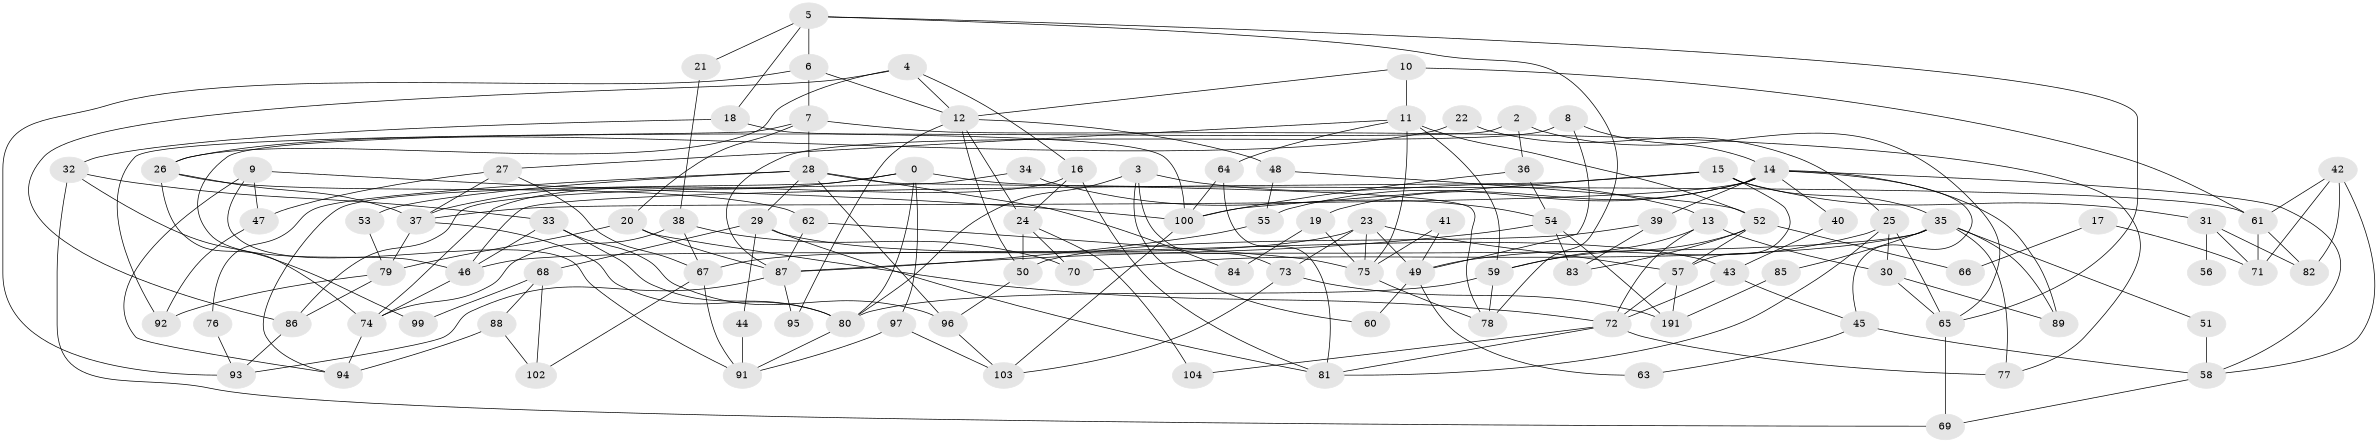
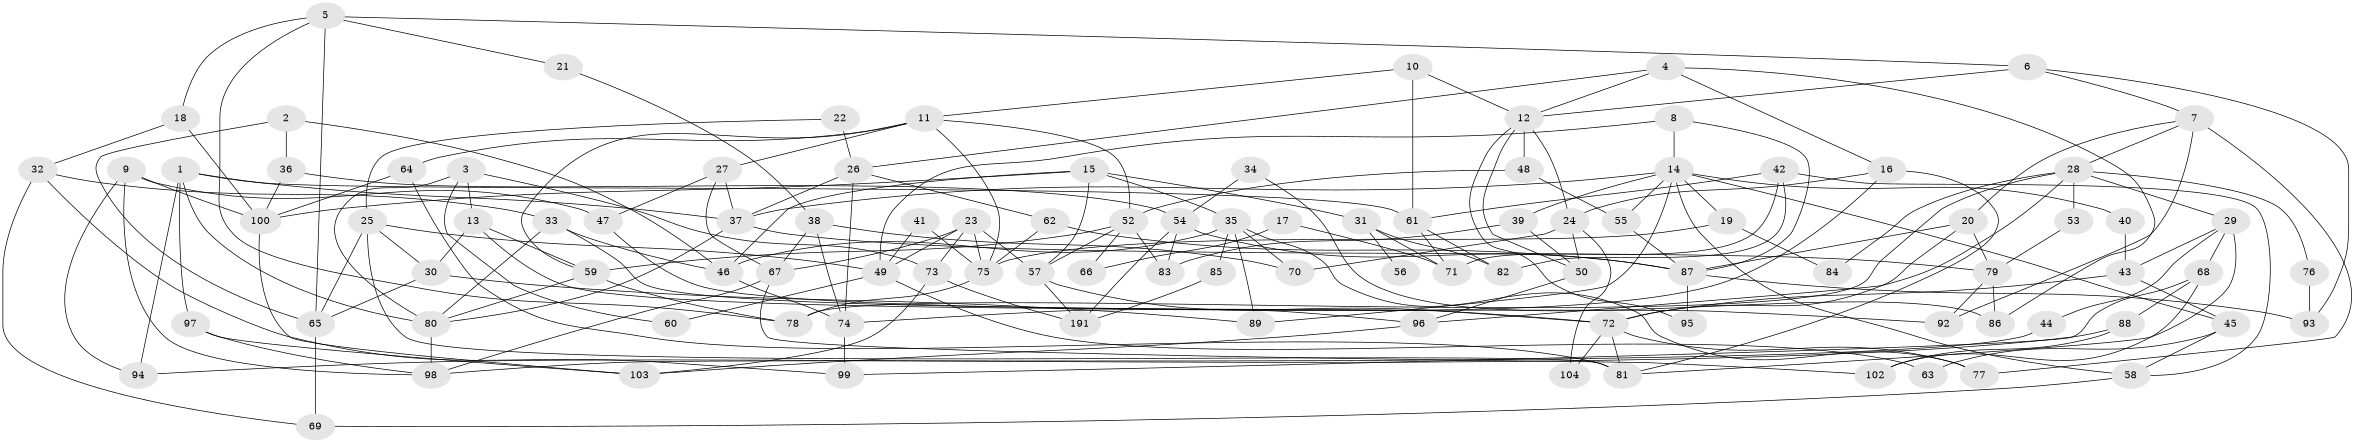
node "0": label "0" -> "1"
node "51": removed
edge "86" -- "93": removed
edge "74" -- "94": now "74" -- "99"
node "91": label "91" -> "98"
